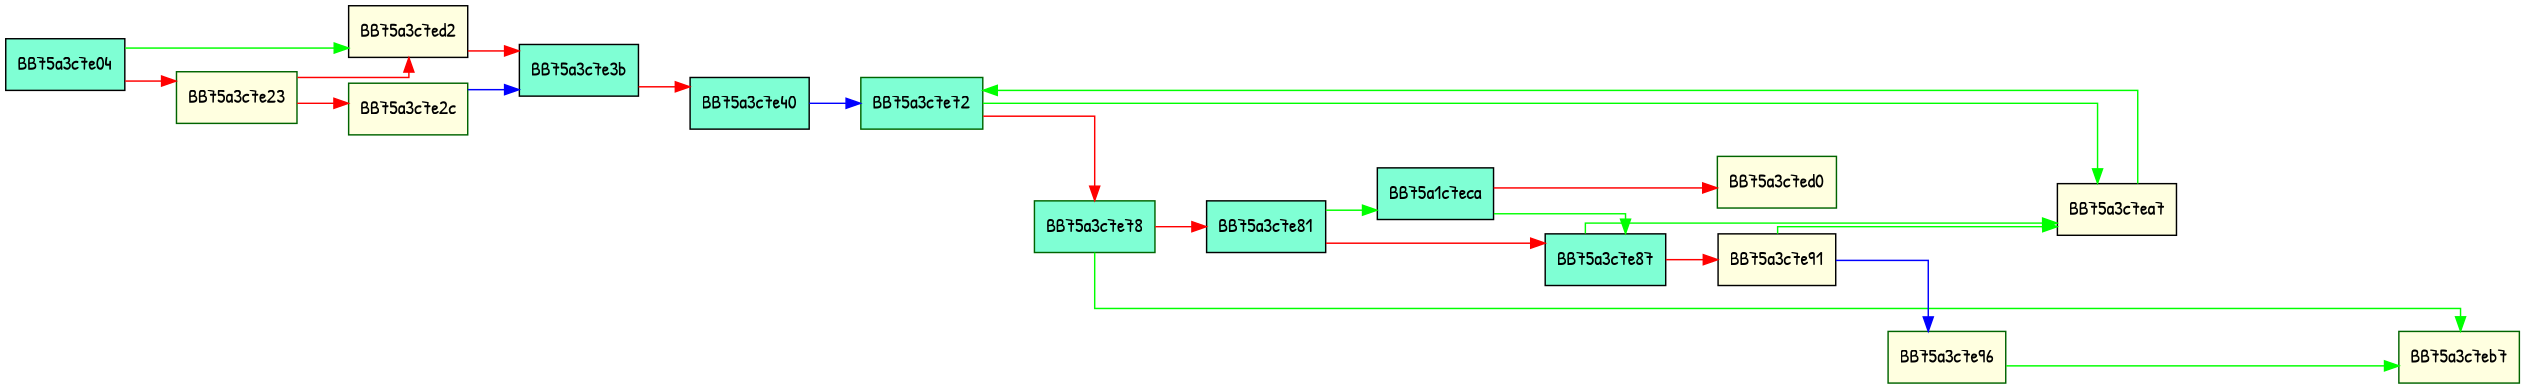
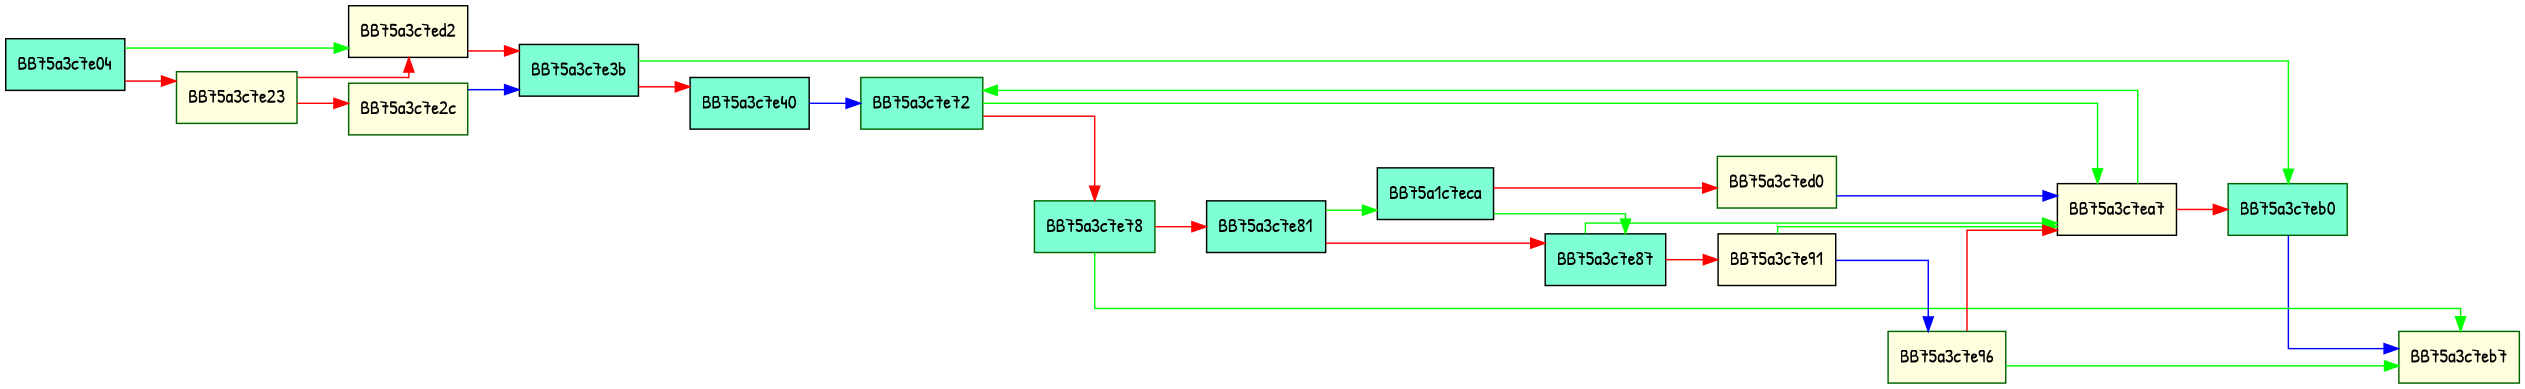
edge "BB75a3c7ed0" -> "BB75a3c7ea7": added
node "BB75a3c7eb0": added
edge "BB75a3c7e96" -> "BB75a3c7ea7": added
